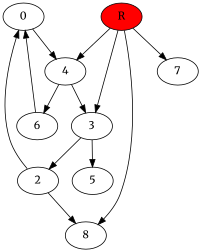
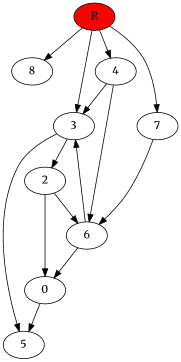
edge "0" -> "4": now "0" -> "5"
edge "7" -> "6": added
edge "6" -> "3": added
edge "2" -> "8": now "2" -> "6"
